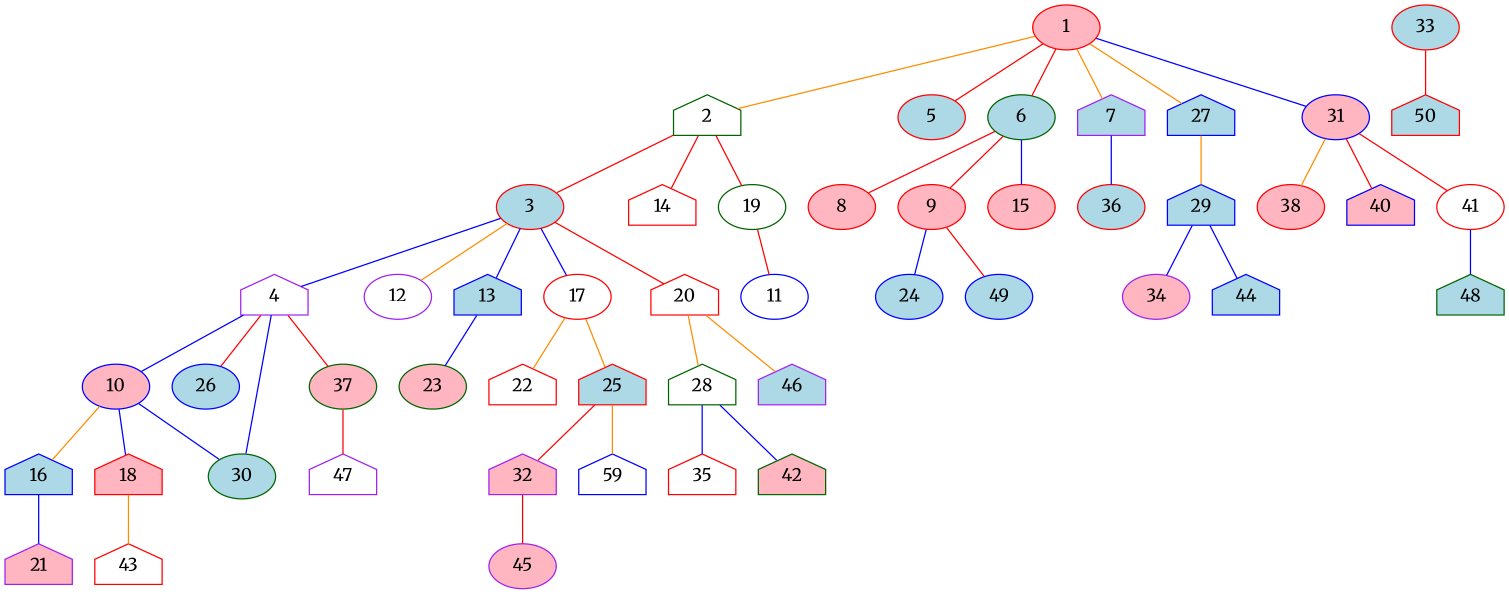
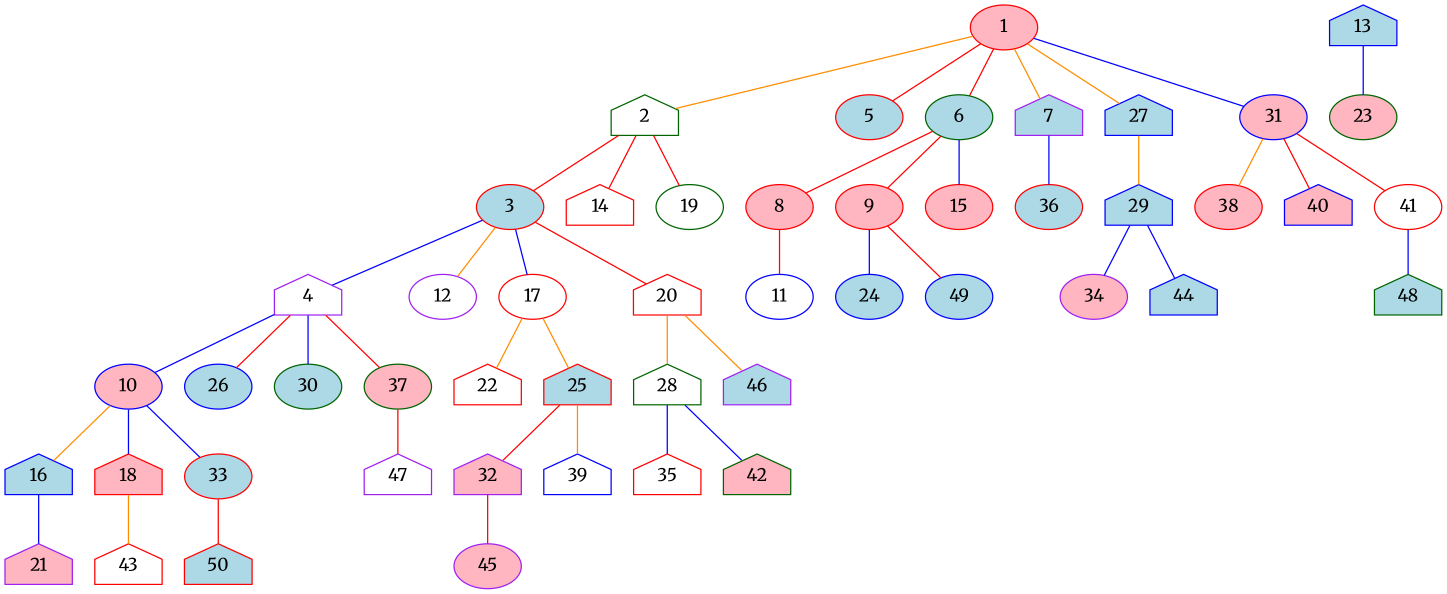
edge "19" -- "11": now "8" -- "11"
edge "3" -- "13": removed
edge "10" -- "30": now "10" -- "33"
node "59": label "59" -> "39"
